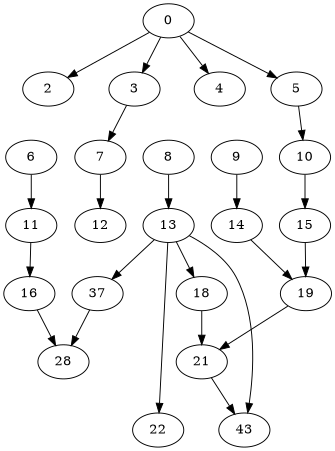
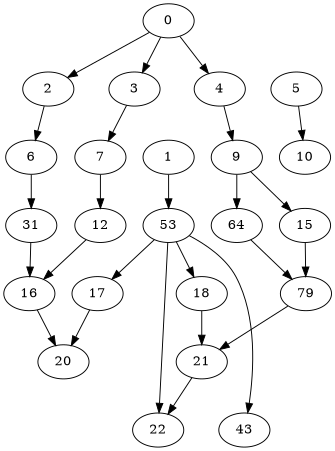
edge "0" -> "5": removed
edge "2" -> "6": added
edge "4" -> "9": added
node "8": label "8" -> "1"
edge "10" -> "15": now "9" -> "15"
node "11": label "11" -> "31"
node "13": label "13" -> "53"
node "14": label "14" -> "64"
edge "12" -> "16": added
node "37": label "37" -> "17"
node "19": label "19" -> "79"
node "28": label "28" -> "20"
edge "21" -> "43": now "21" -> "22"
